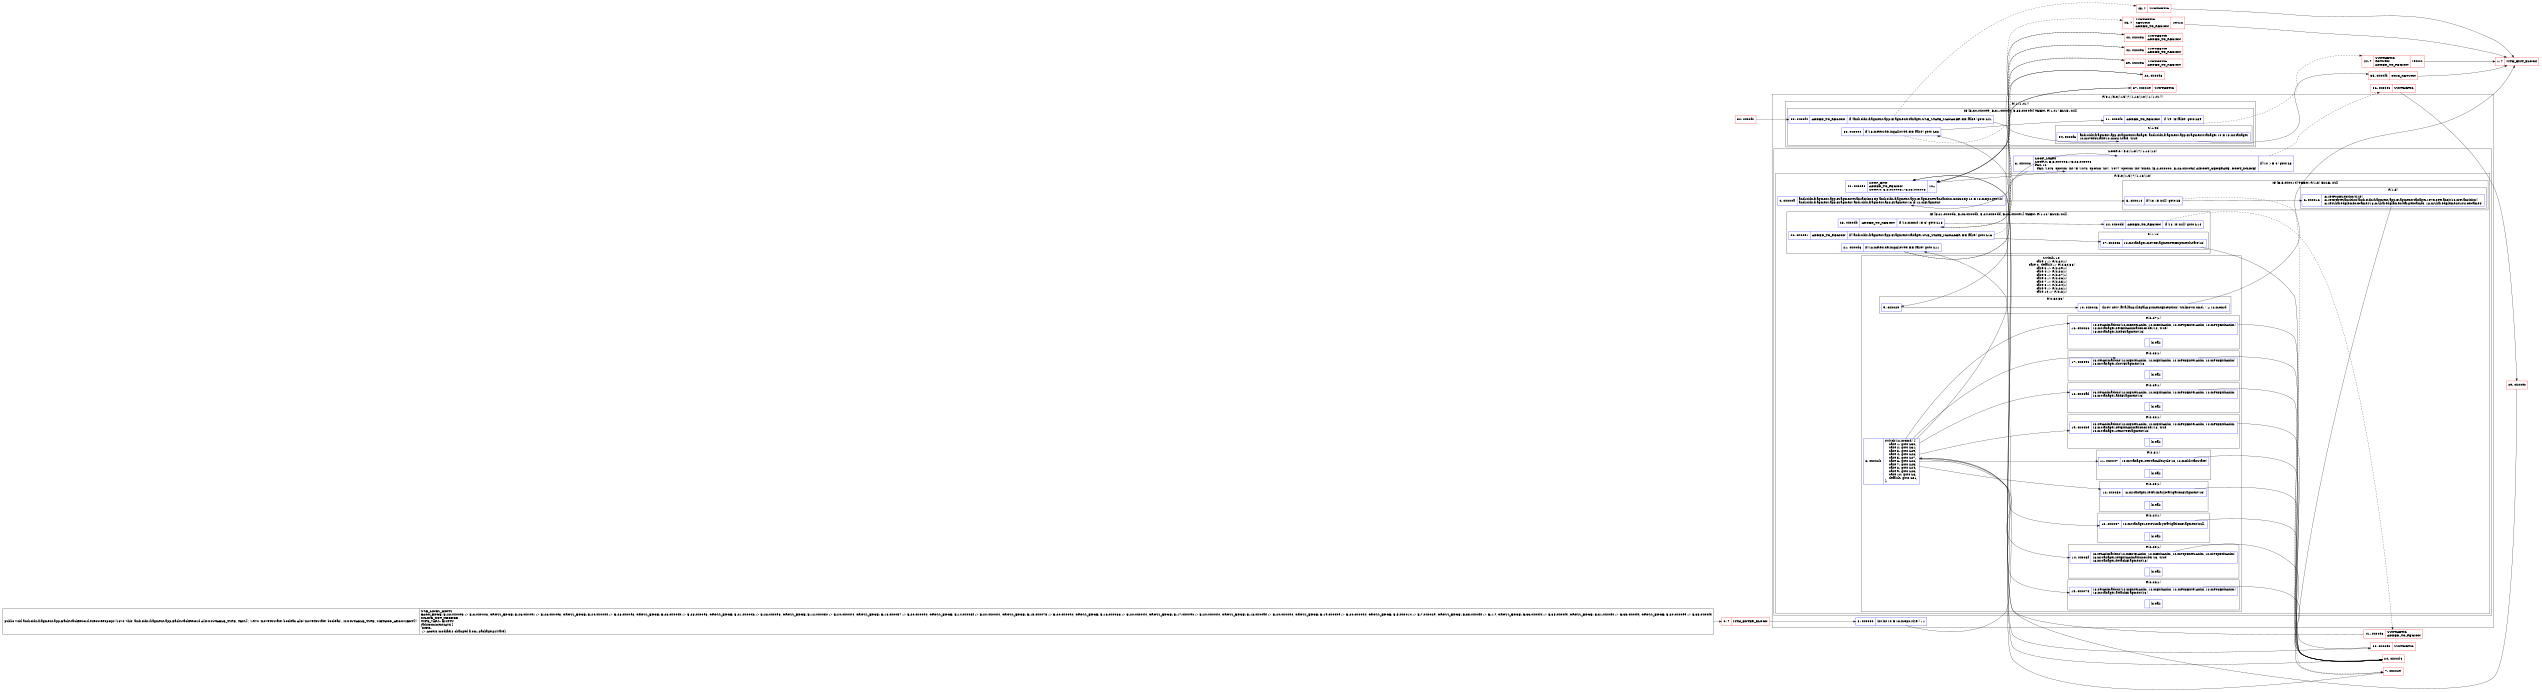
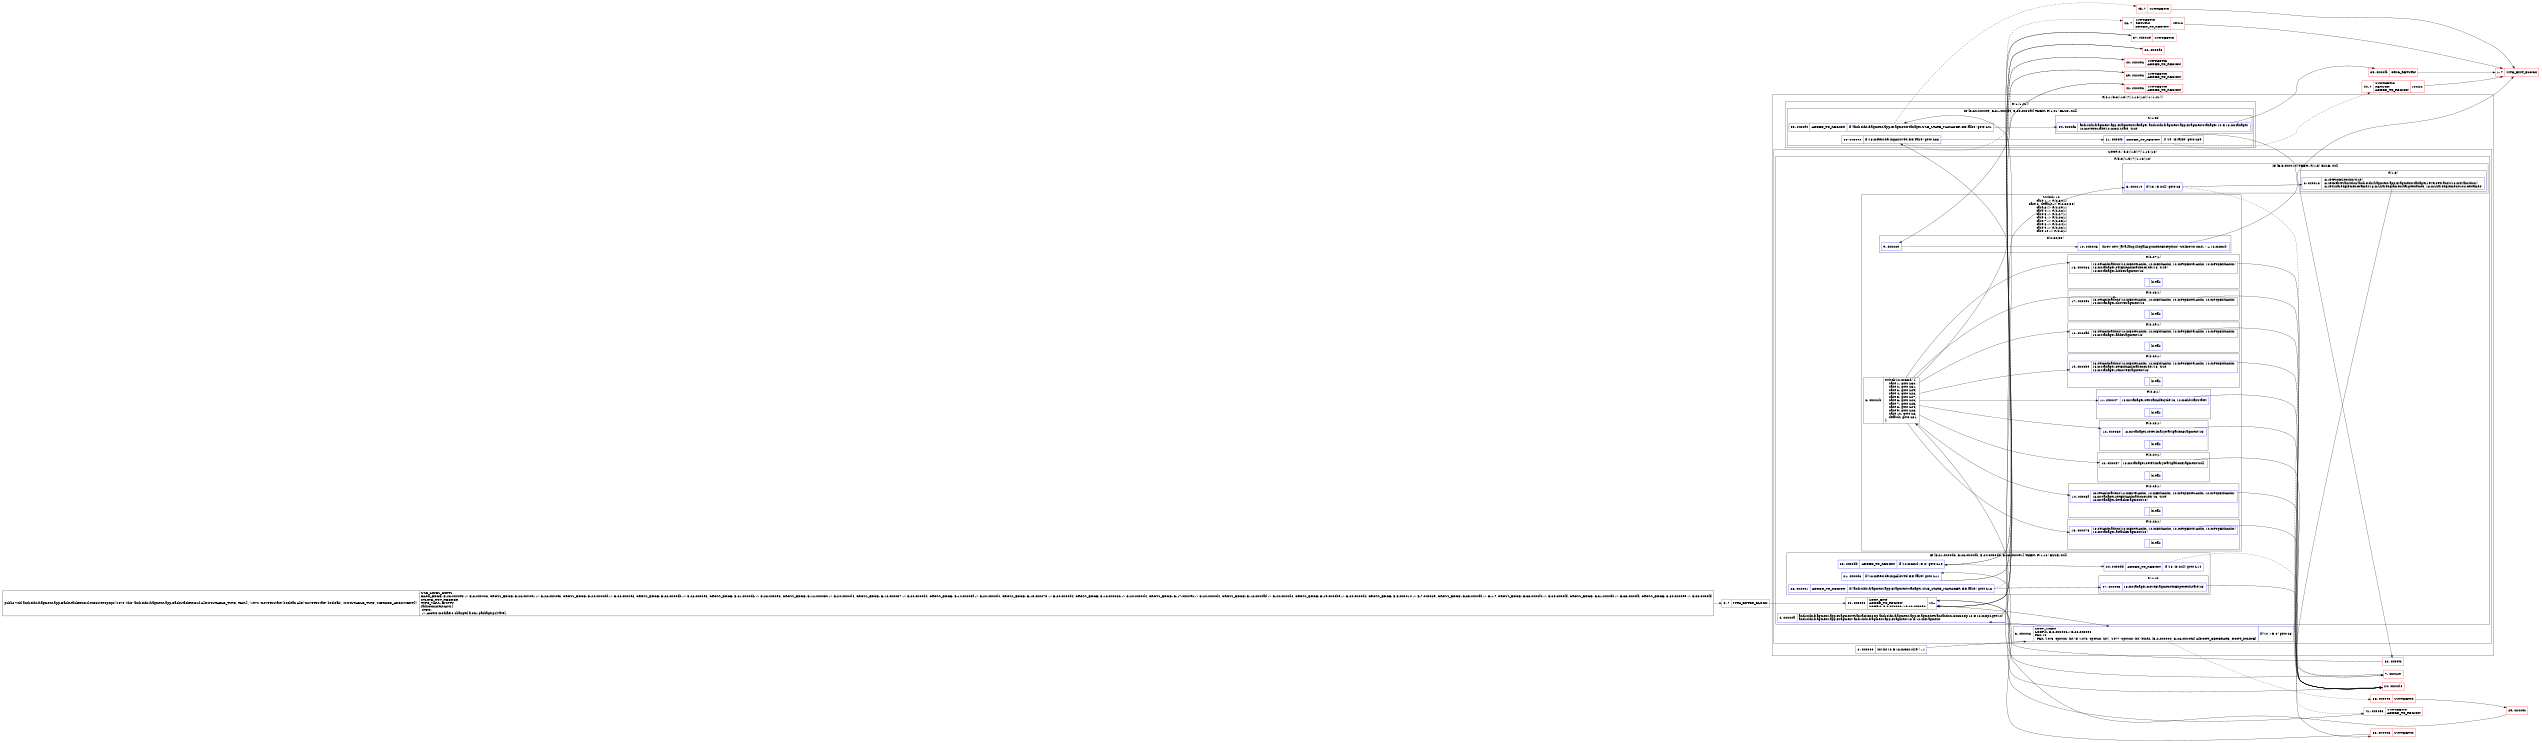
edge "31: 0x00f0" -> "32: 0x00f2": added
edge "0: ?" -> "2: 0x0000": now "0: ?" -> "28: 0x00e8"
